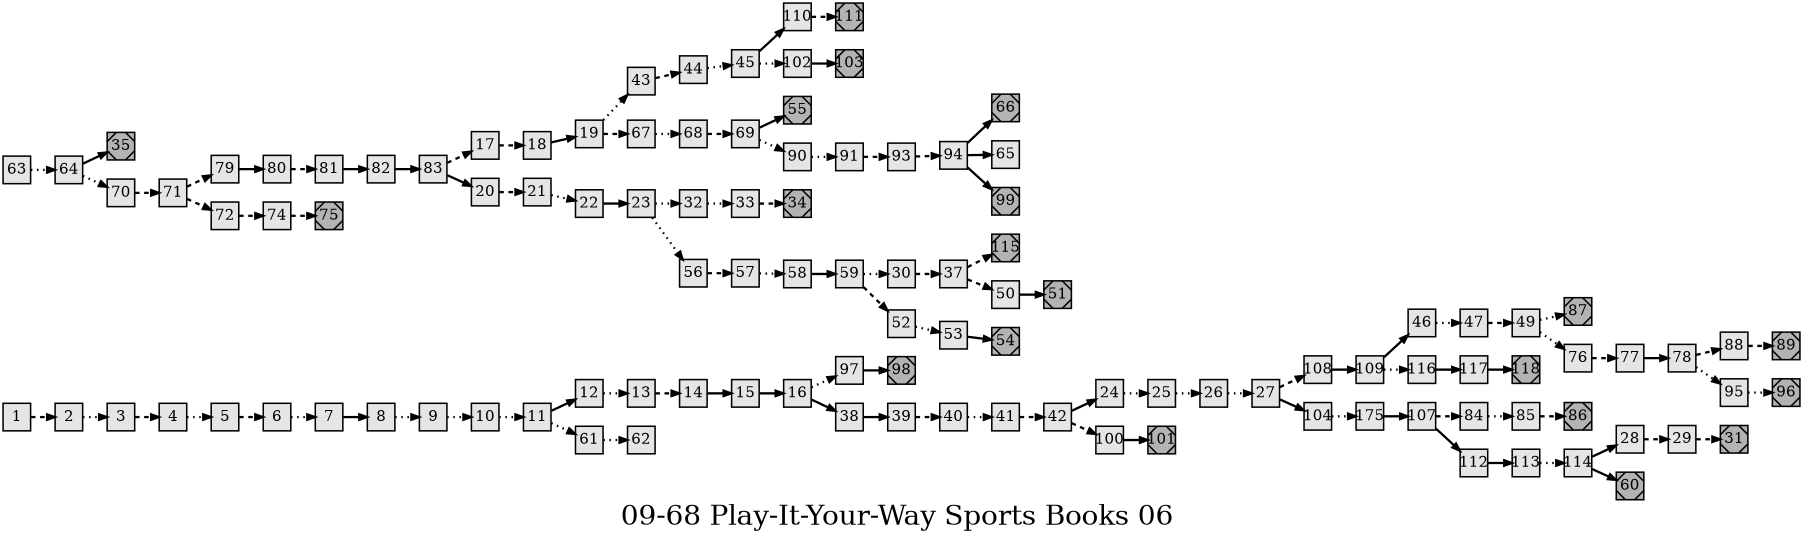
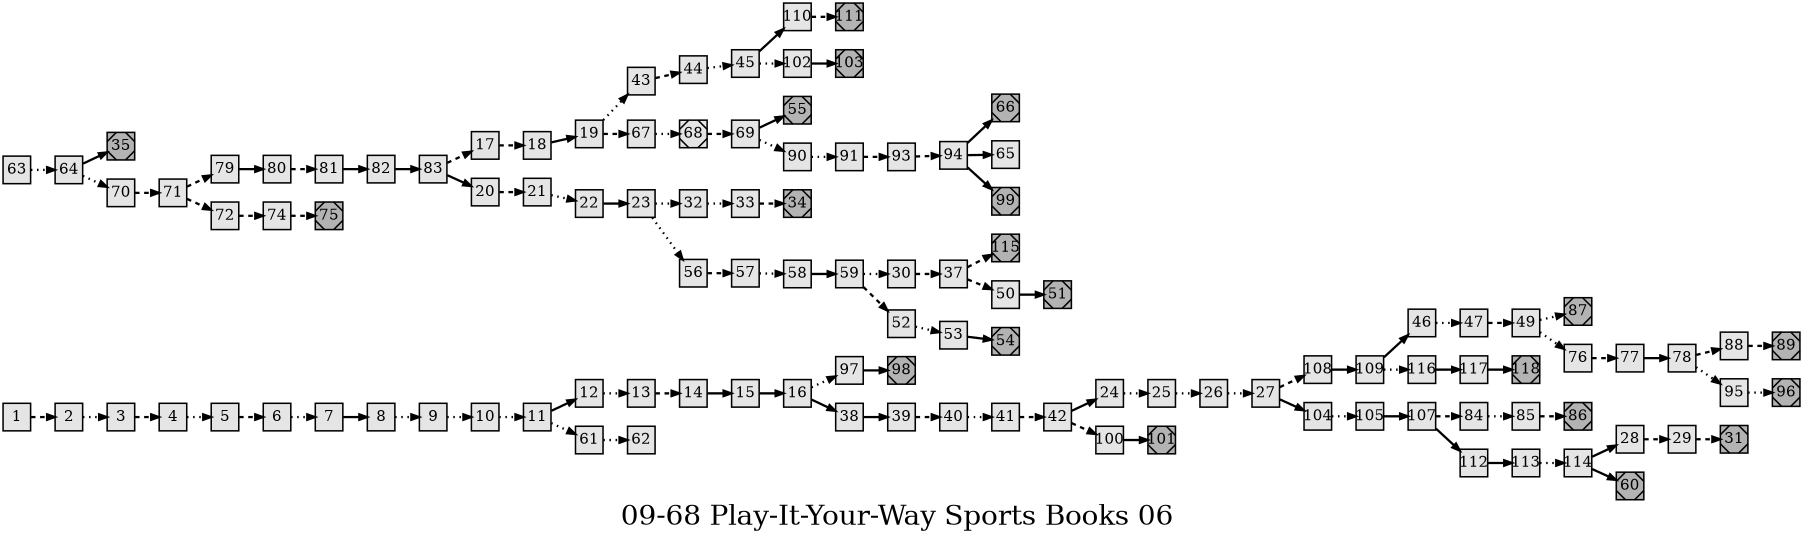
node "68": shape box -> Msquare
node "175": label "175" -> "105"
